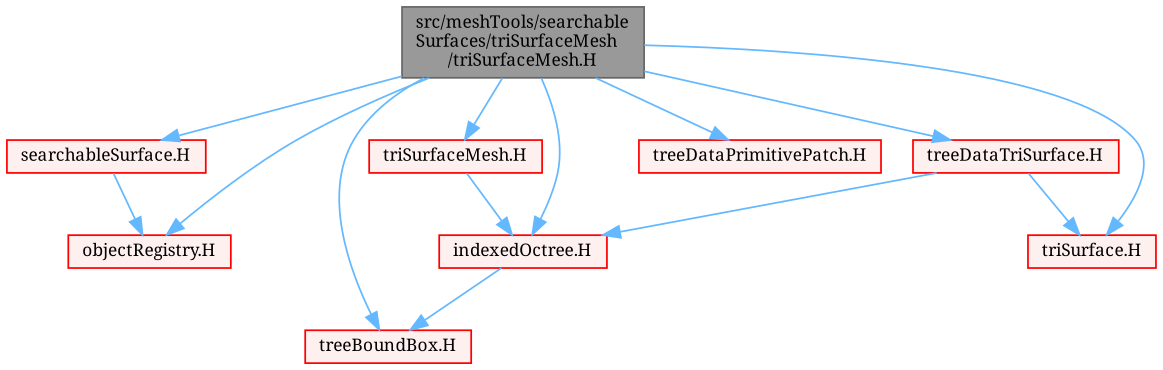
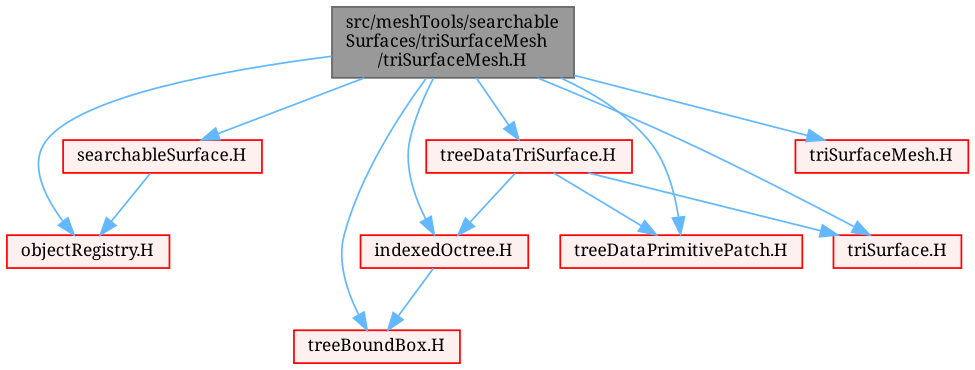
edge "triSurfaceMesh.H" -> "indexedOctree.H": removed
edge "treeDataTriSurface.H" -> "treeDataPrimitivePatch.H": added
